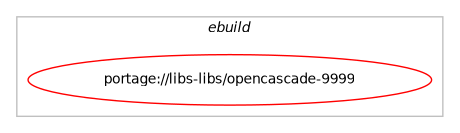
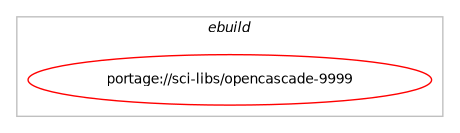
node "portage://libs-libs/opencascade-9999": label "portage://libs-libs/opencascade-9999" -> "portage://sci-libs/opencascade-9999"
